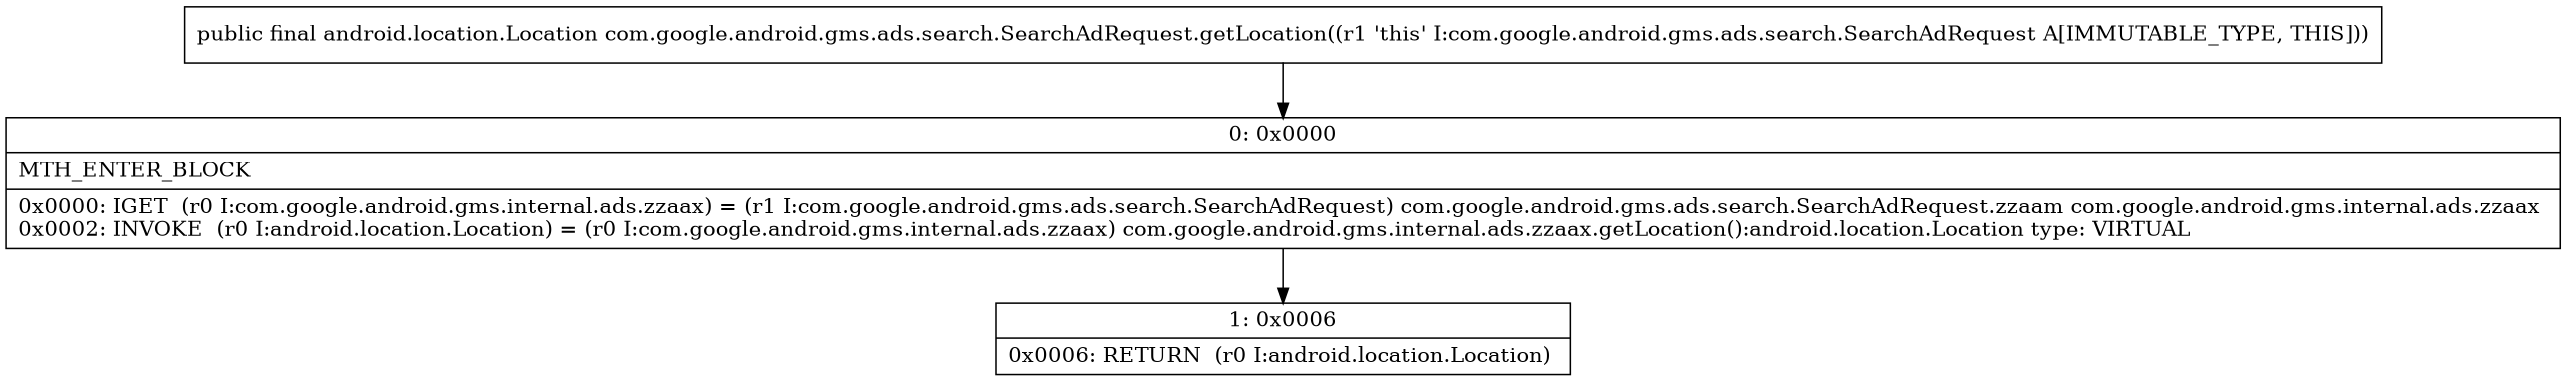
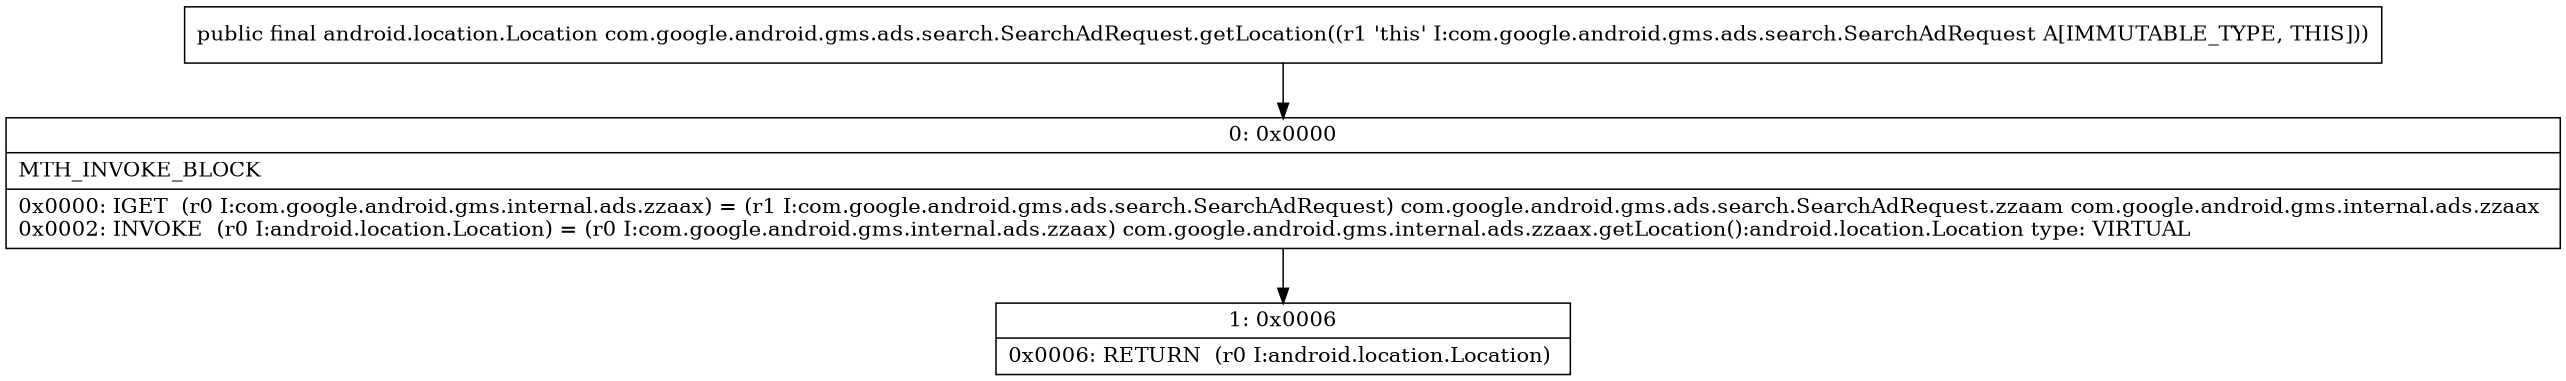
node "0: 0x0000": text "MTH_ENTER_BLOCK" -> "MTH_INVOKE_BLOCK"
